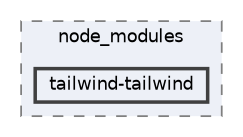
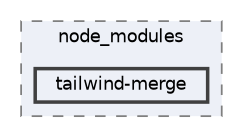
node "tailwind-tailwind": label "tailwind-tailwind" -> "tailwind-merge"
